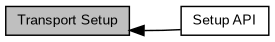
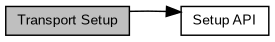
edge "Setup API" -> "Transport Setup": reversed
